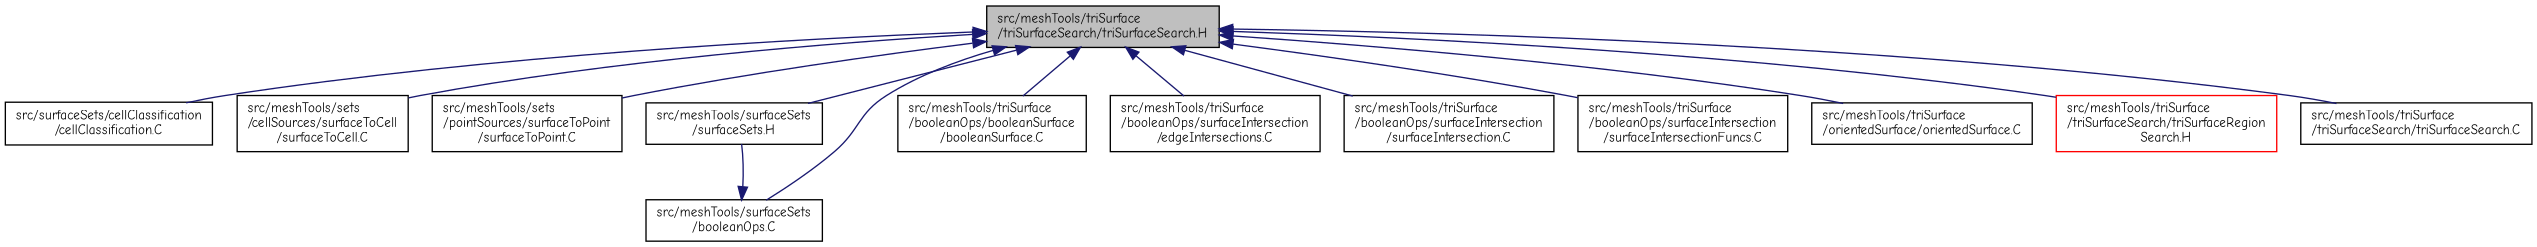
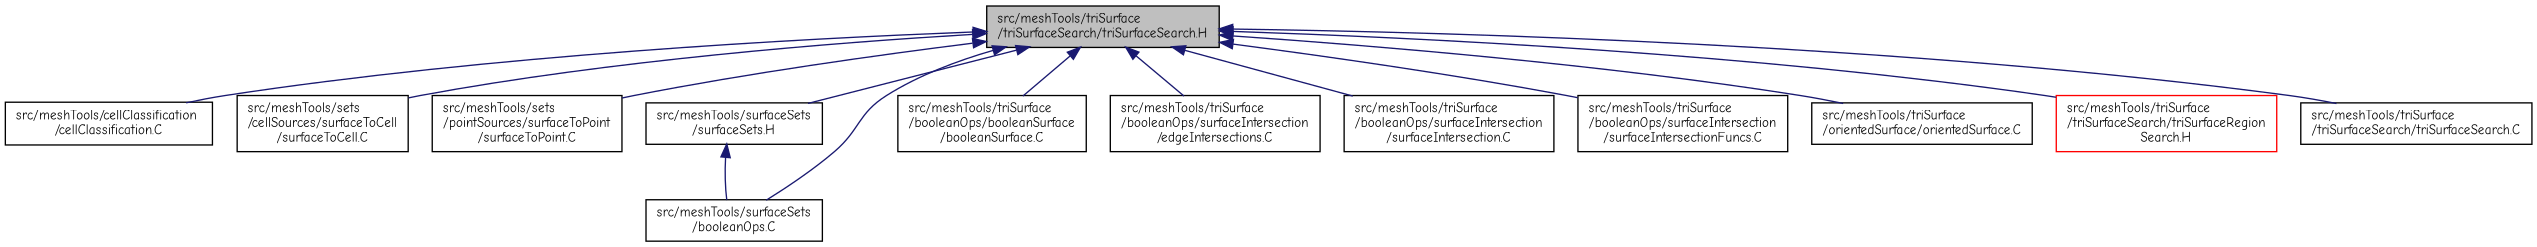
node "src/surfaceSets/cellClassification /cellClassification.C": label "src/surfaceSets/cellClassification /cellClassification.C" -> "src/meshTools/cellClassification /cellClassification.C"
edge "src/meshTools/surfaceSets /surfaceSets.H" -> "src/meshTools/surfaceSets /booleanOps.C": reversed
